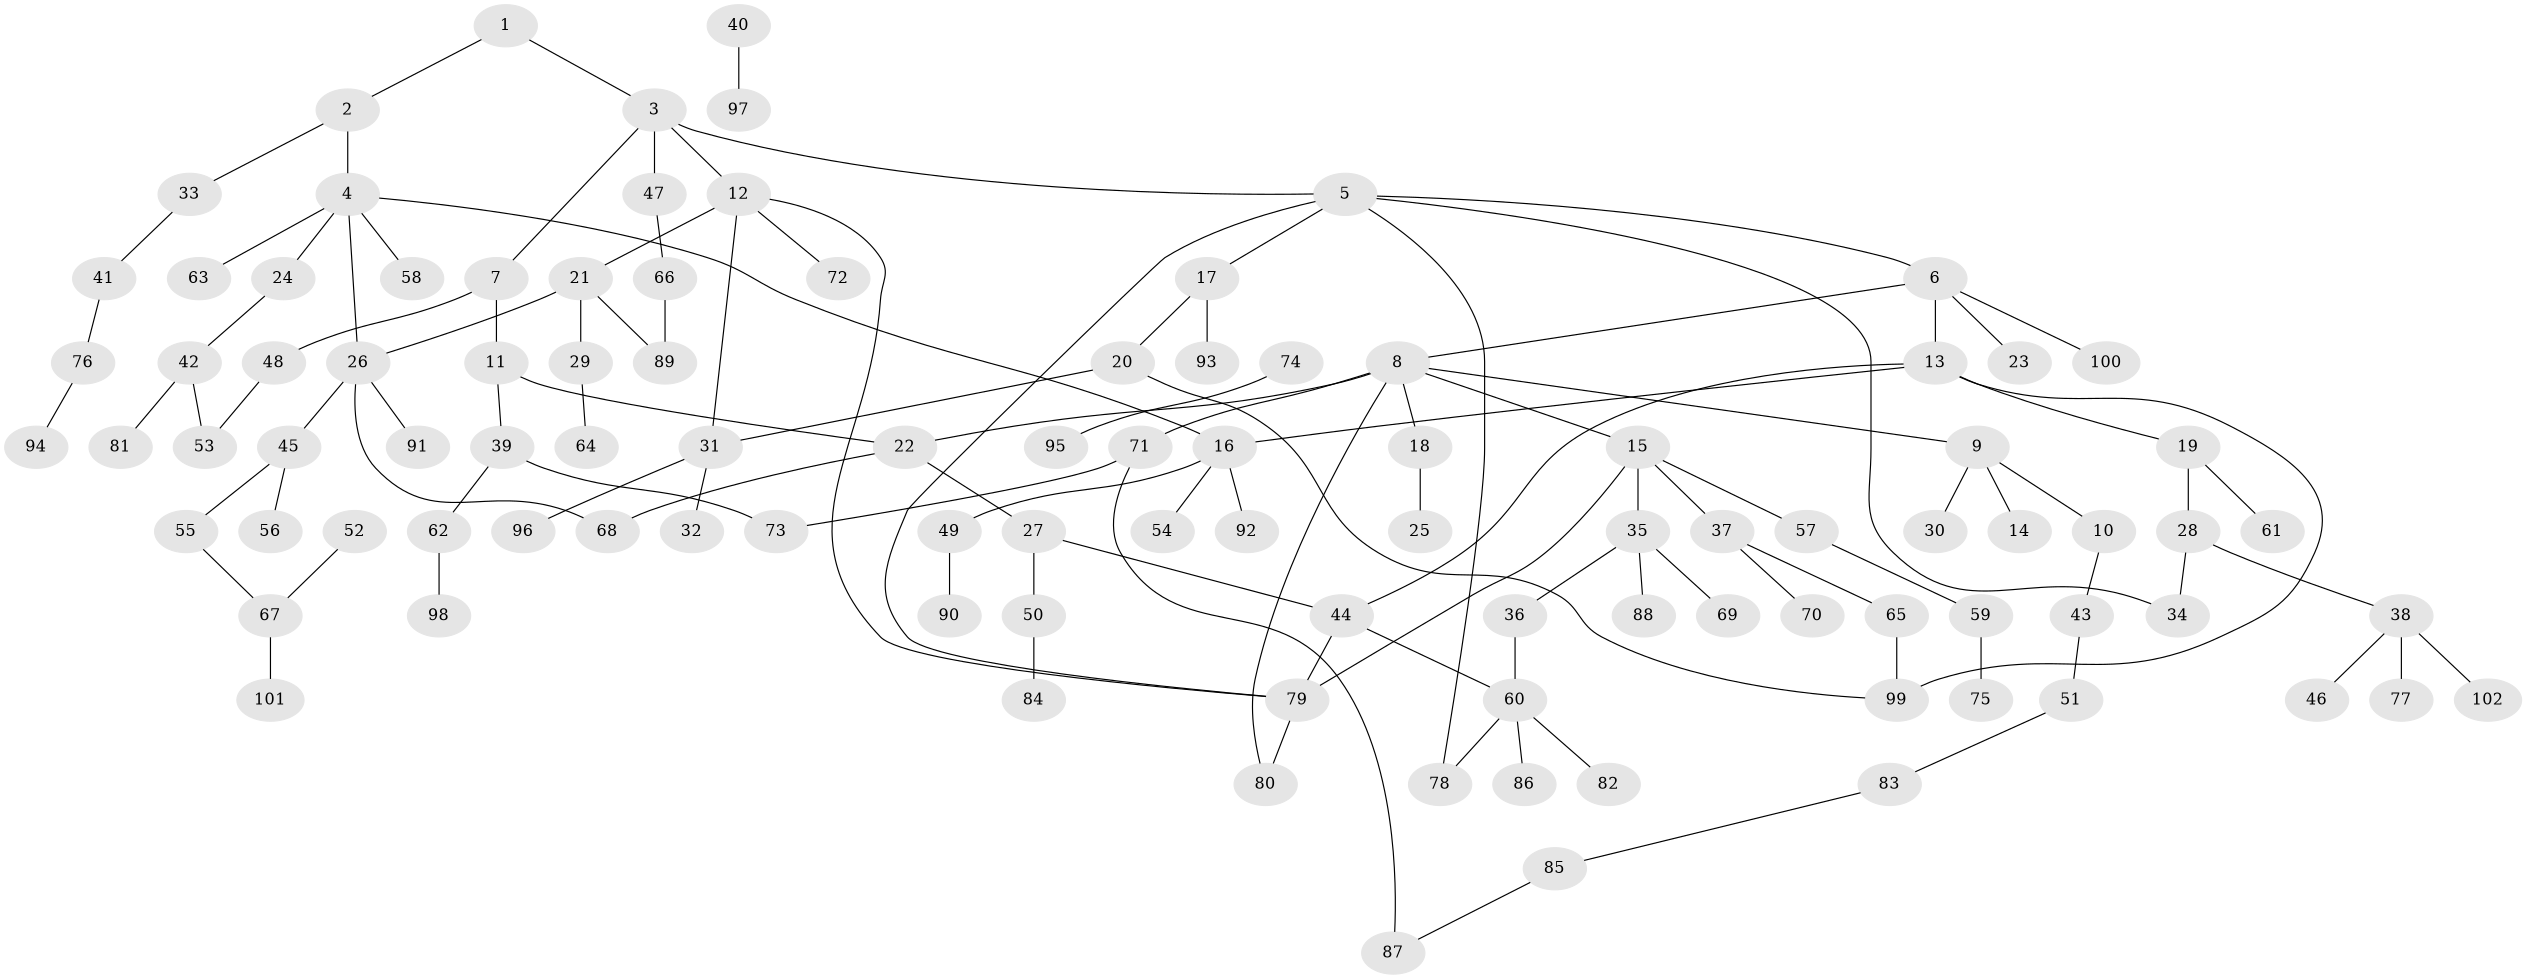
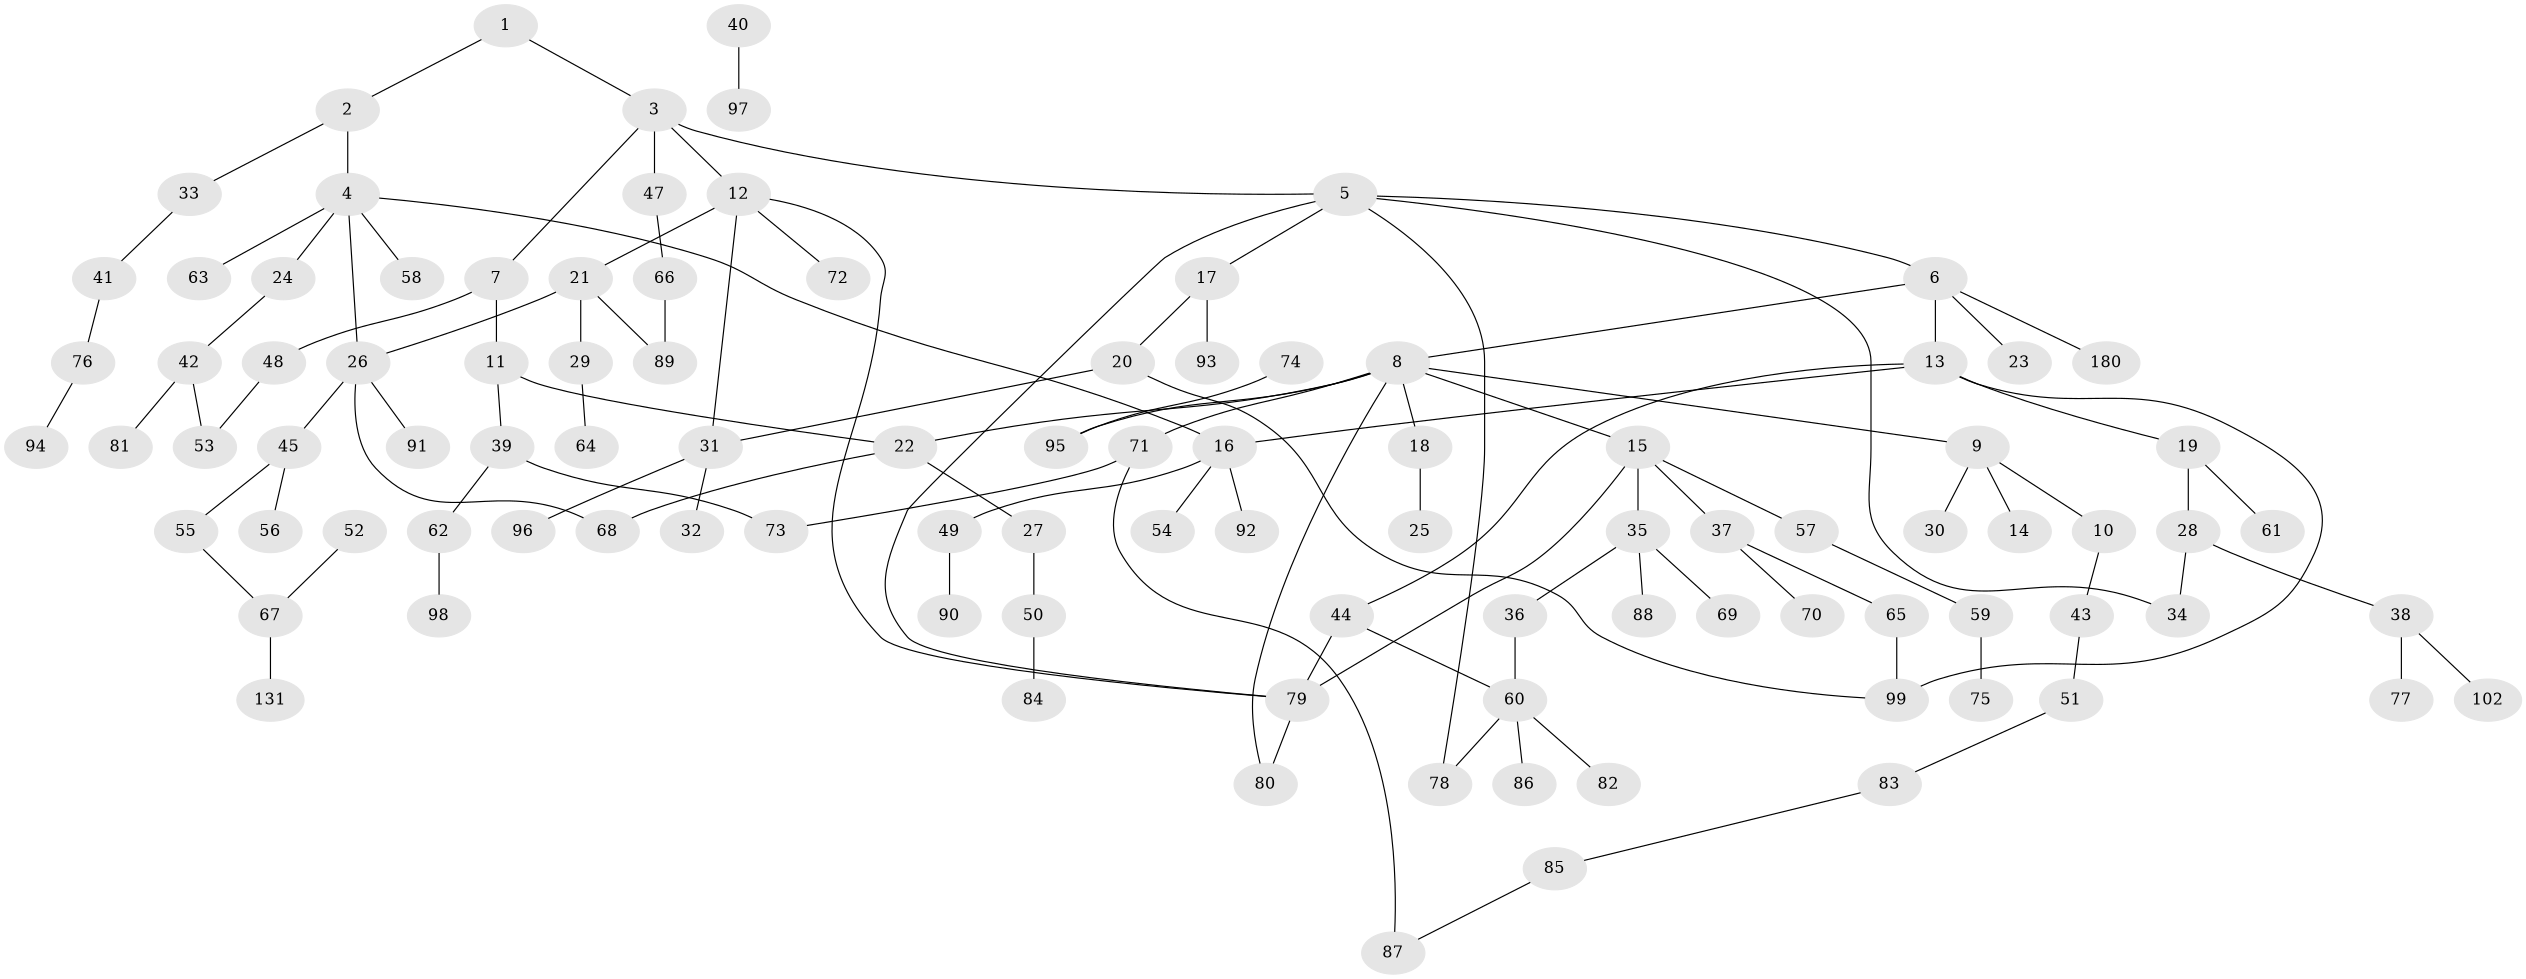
node "100": label "100" -> "180"
edge "8" -- "95": added
edge "27" -- "44": removed
node "101": label "101" -> "131"
node "46": removed
